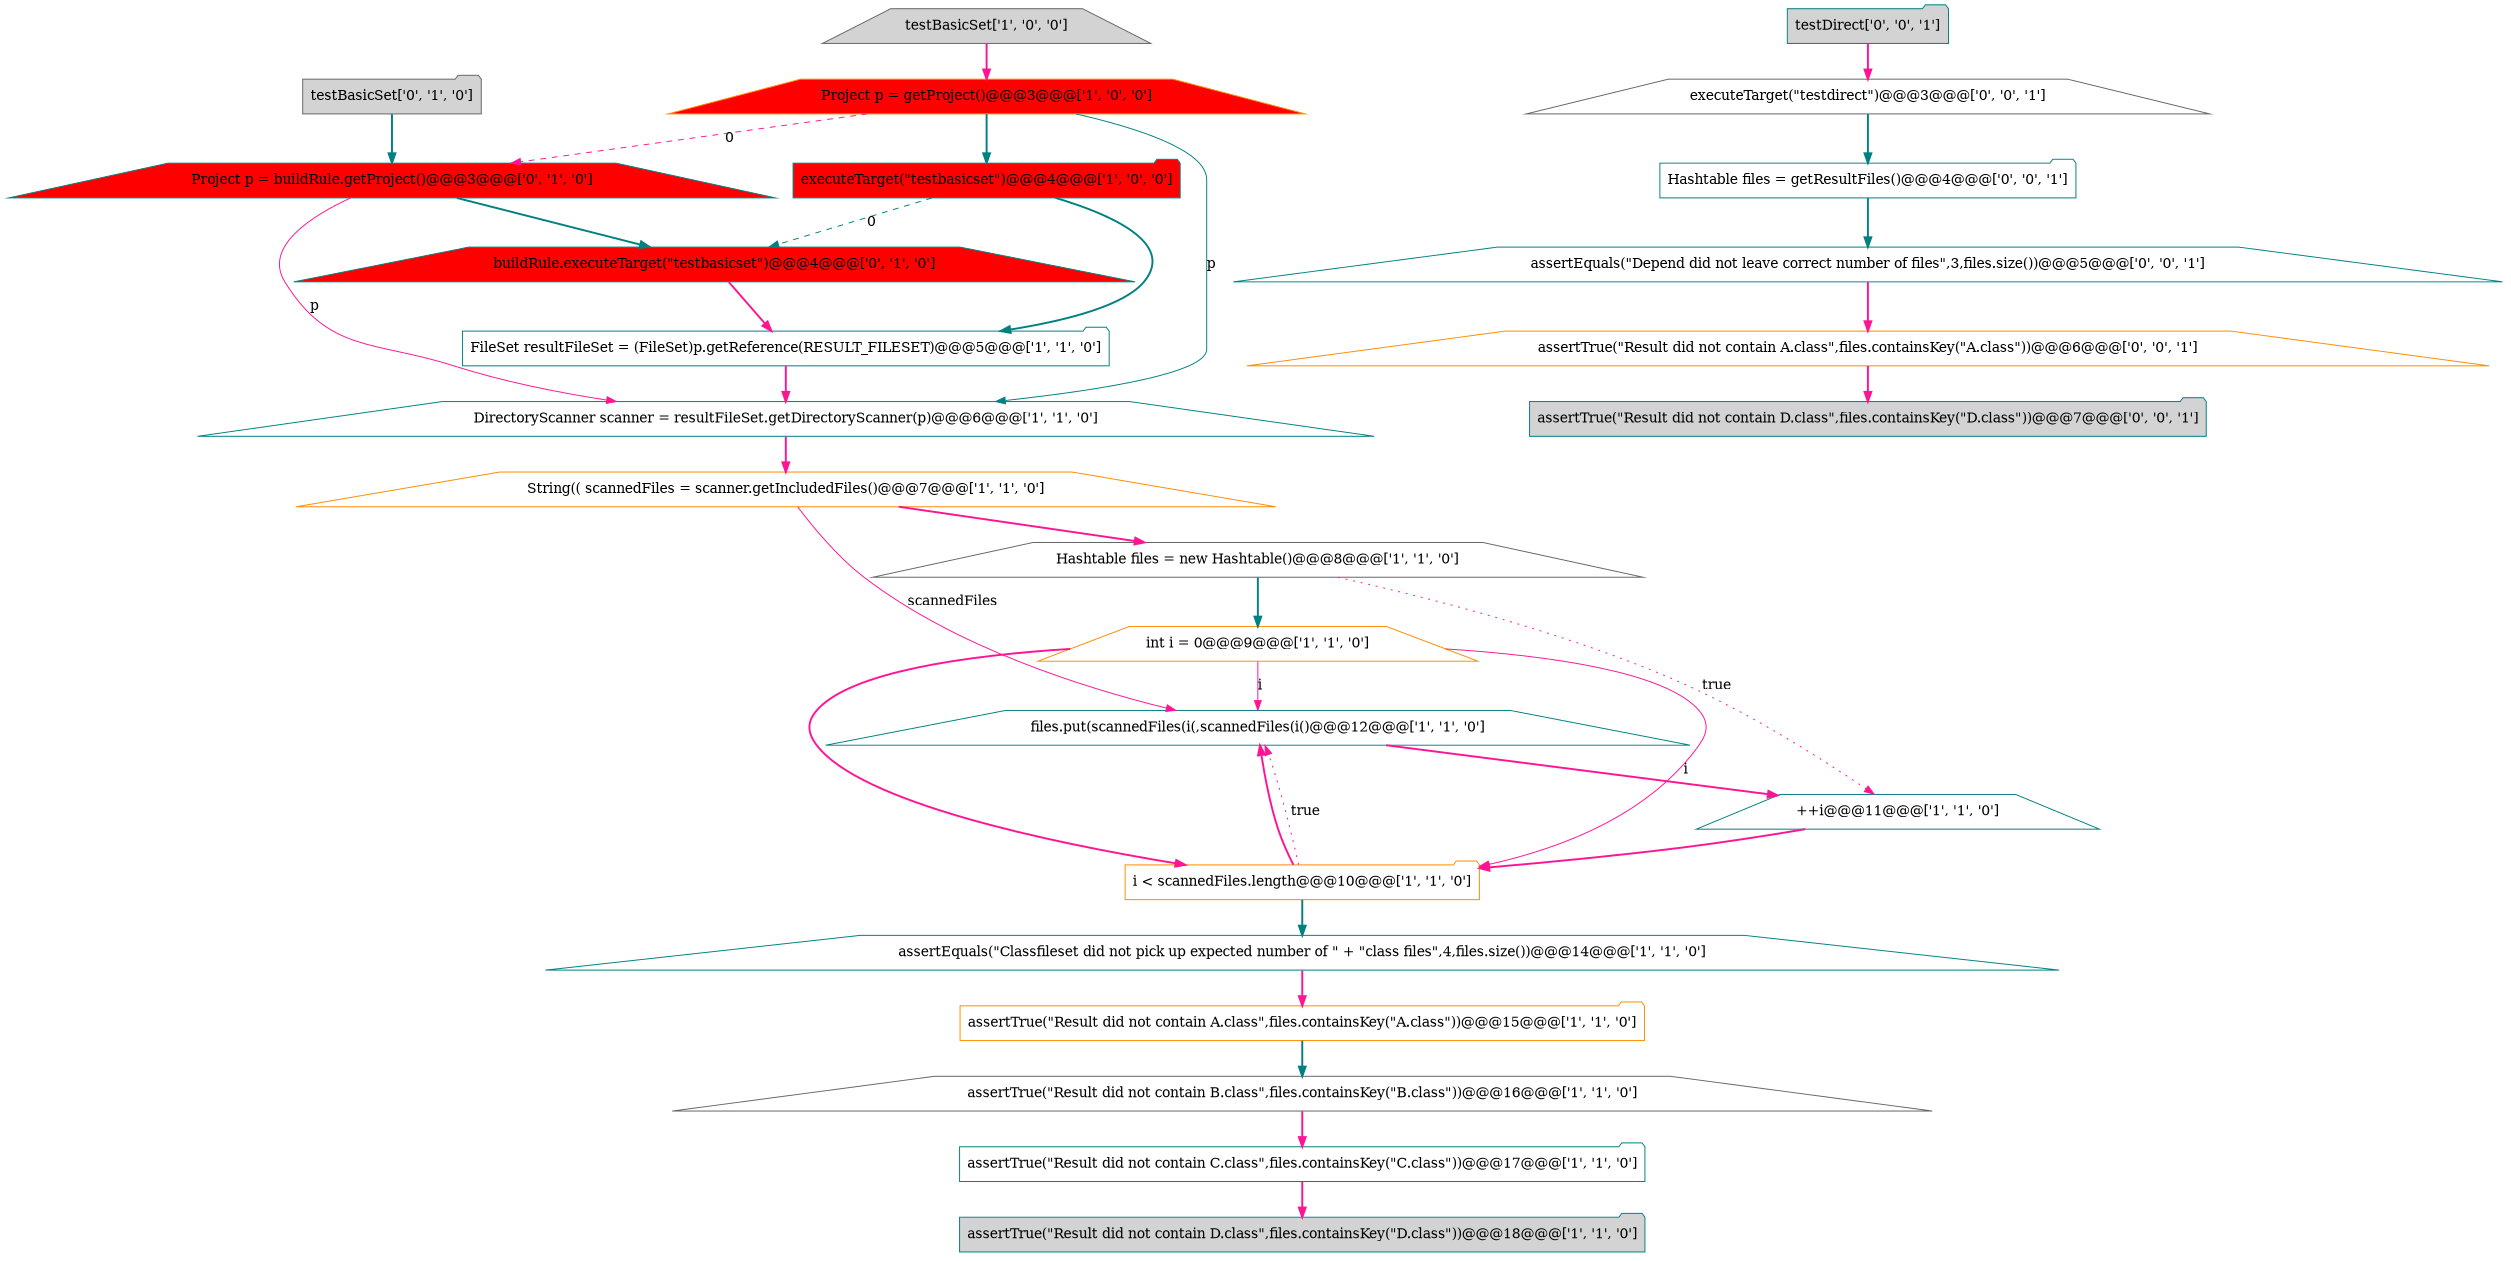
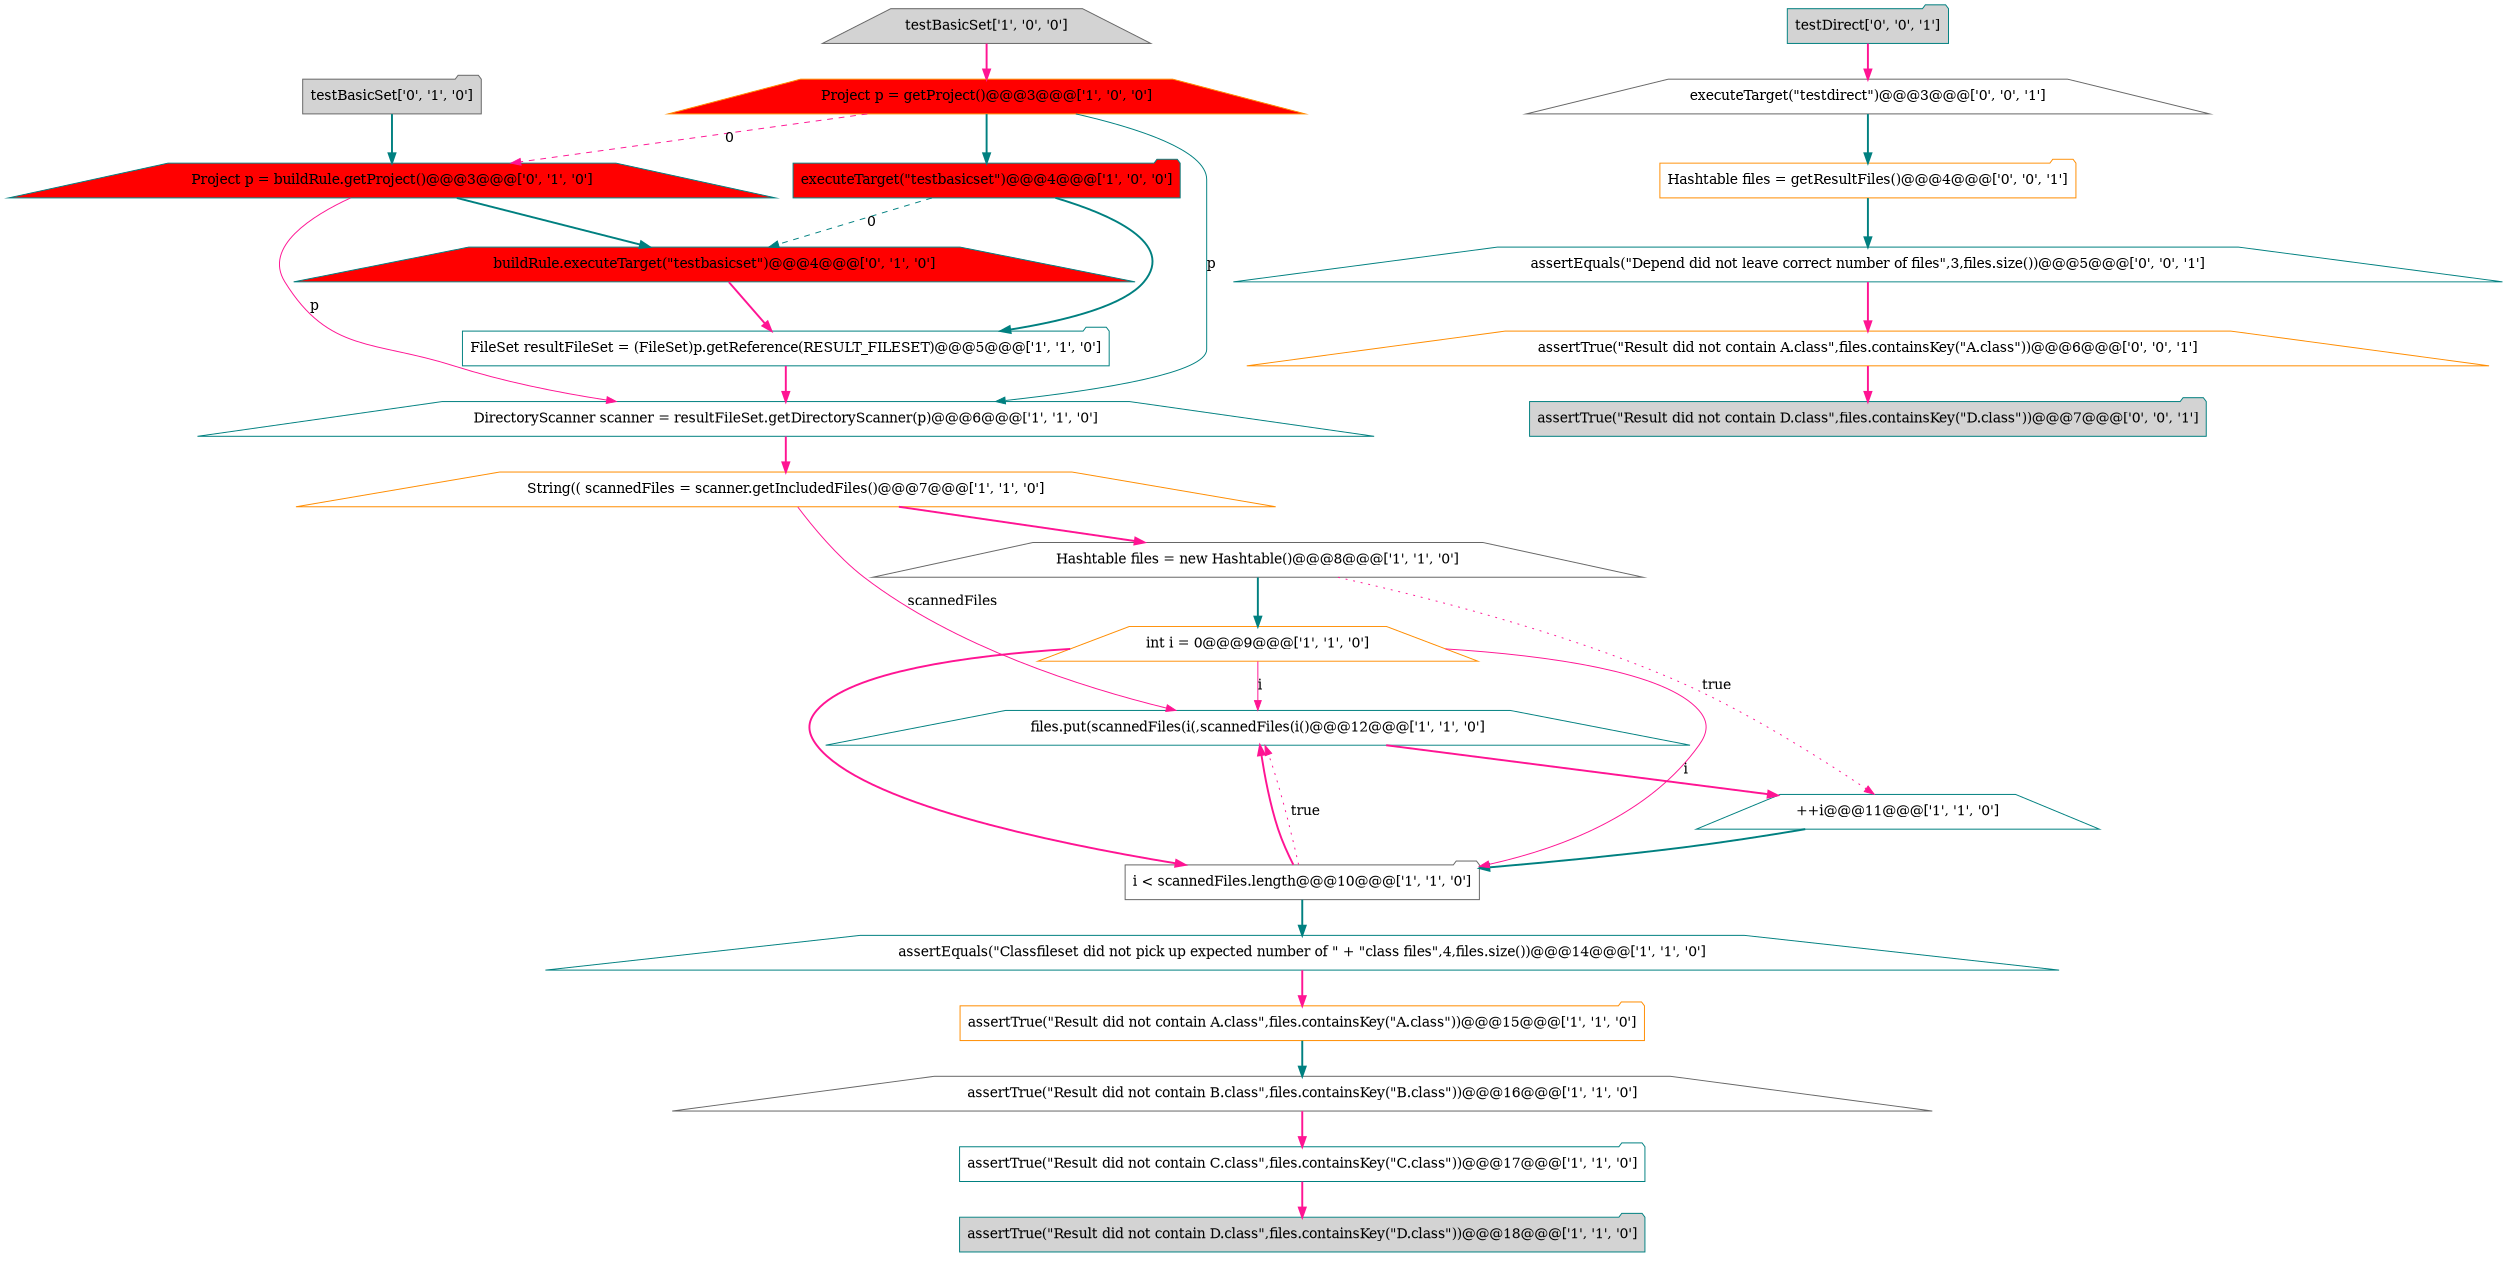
node "Hashtable files = getResultFiles()@@@4@@@['0', '0', '1']": color teal -> darkorange
edge "++i@@@11@@@['1', '1', '0']" -> "i < scannedFiles.length@@@10@@@['1', '1', '0']": color deeppink -> teal
node "i < scannedFiles.length@@@10@@@['1', '1', '0']": color darkorange -> gray40
